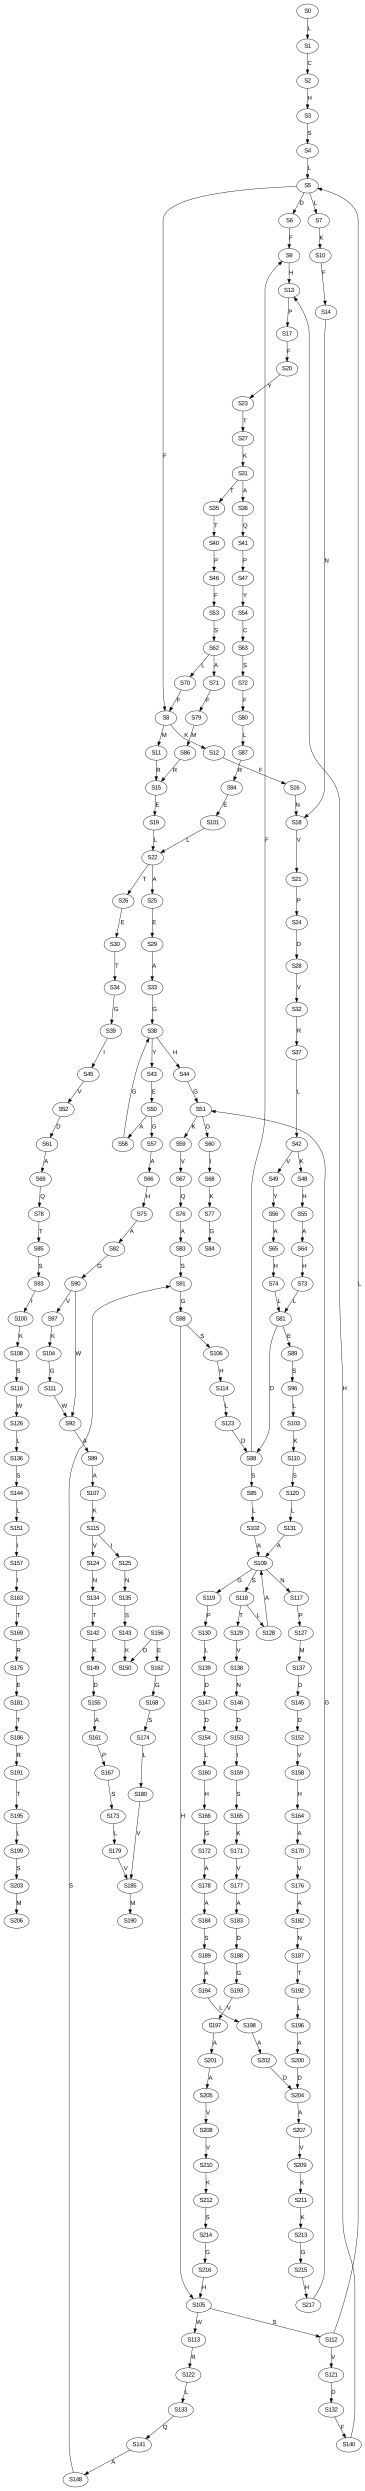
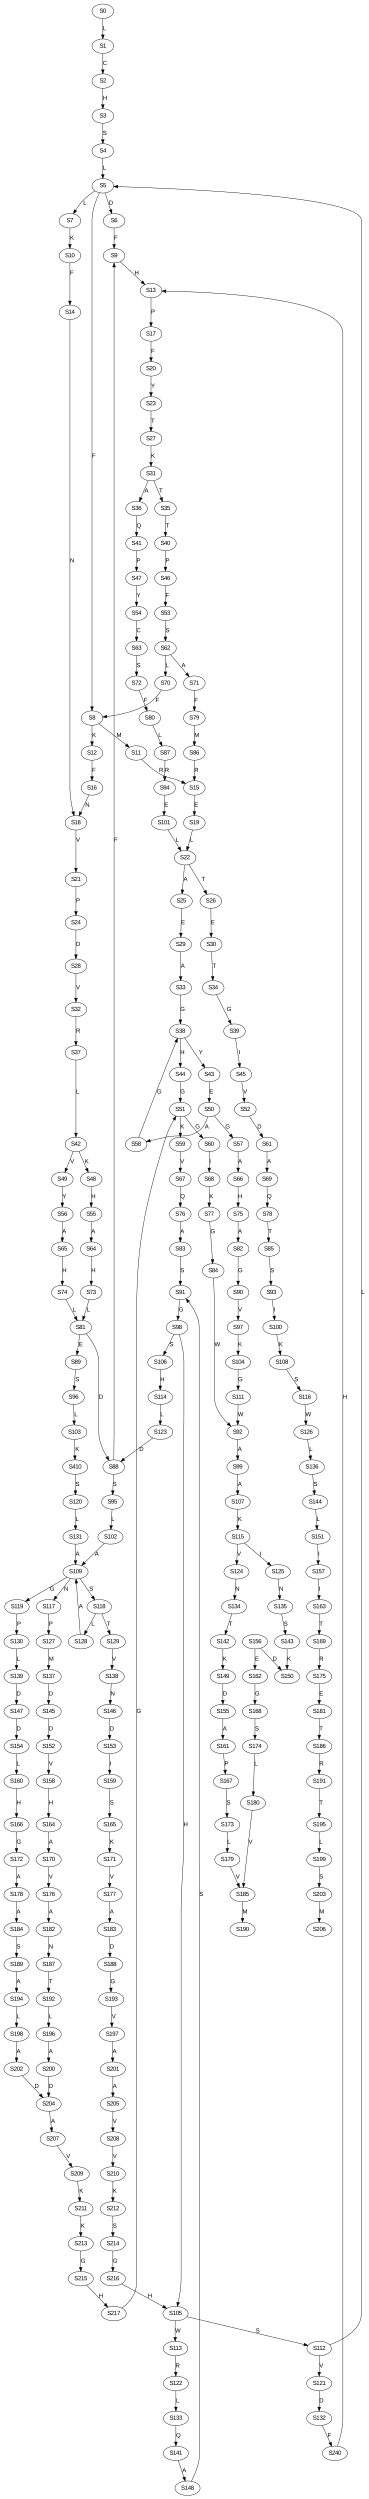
edge "S90" -> "S92": now "S84" -> "S92"
node "S110": label "S110" -> "S410"
node "S140": label "S140" -> "S240"
